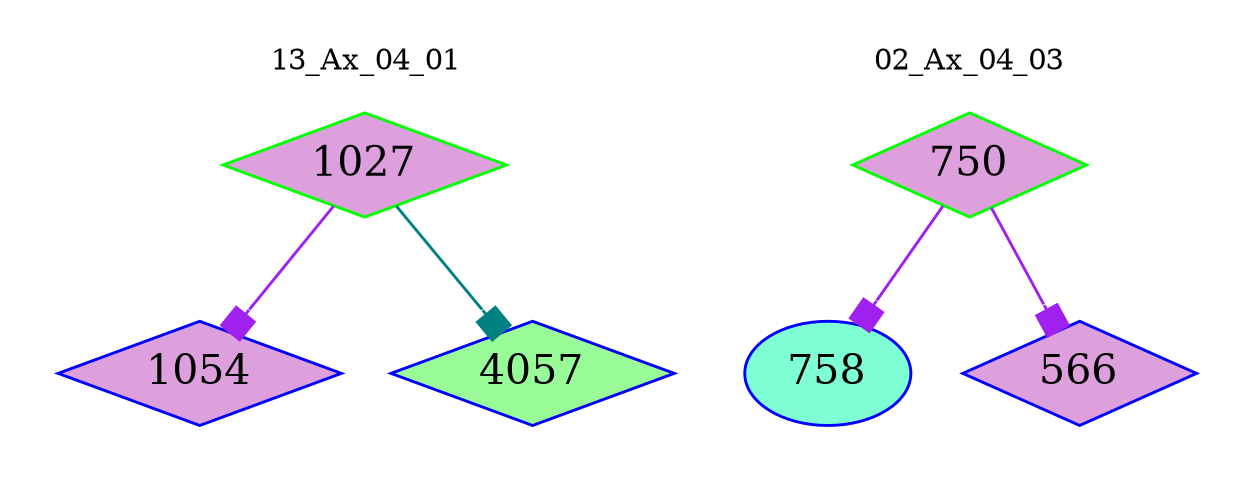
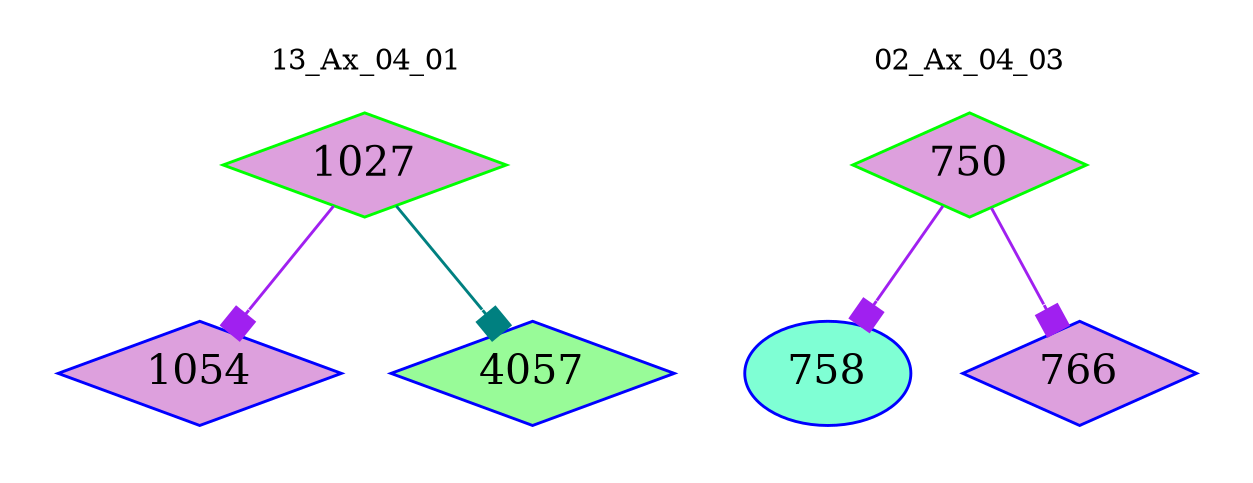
node "566": label "566" -> "766"
